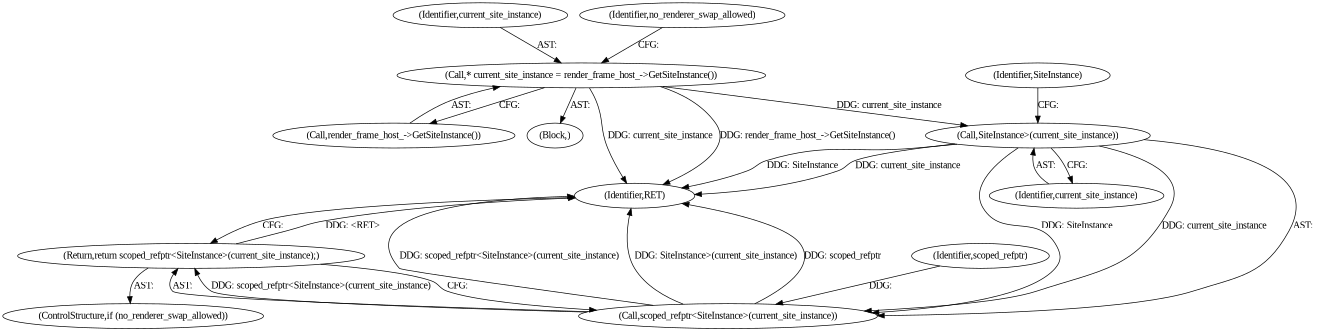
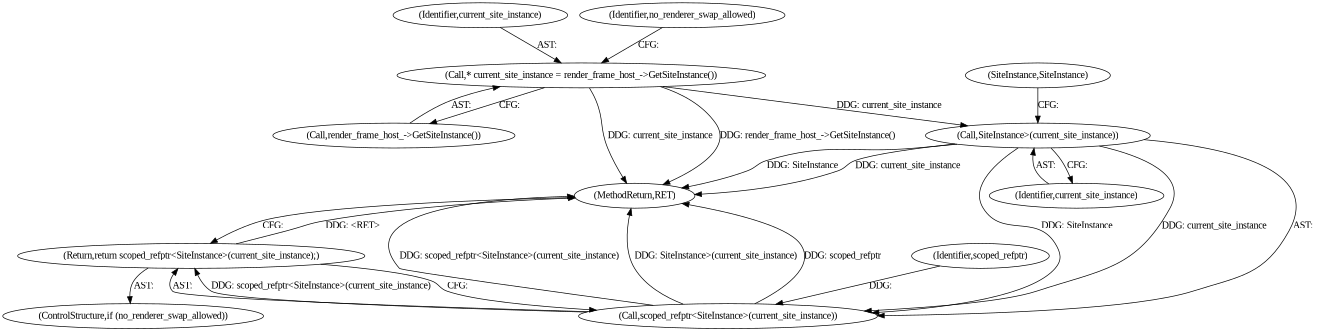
node "(Identifier,SiteInstance)": label "(Identifier,SiteInstance)" -> "(SiteInstance,SiteInstance)"
node "(Block,)": removed
node "(Identifier,RET)": label "(Identifier,RET)" -> "(MethodReturn,RET)"
